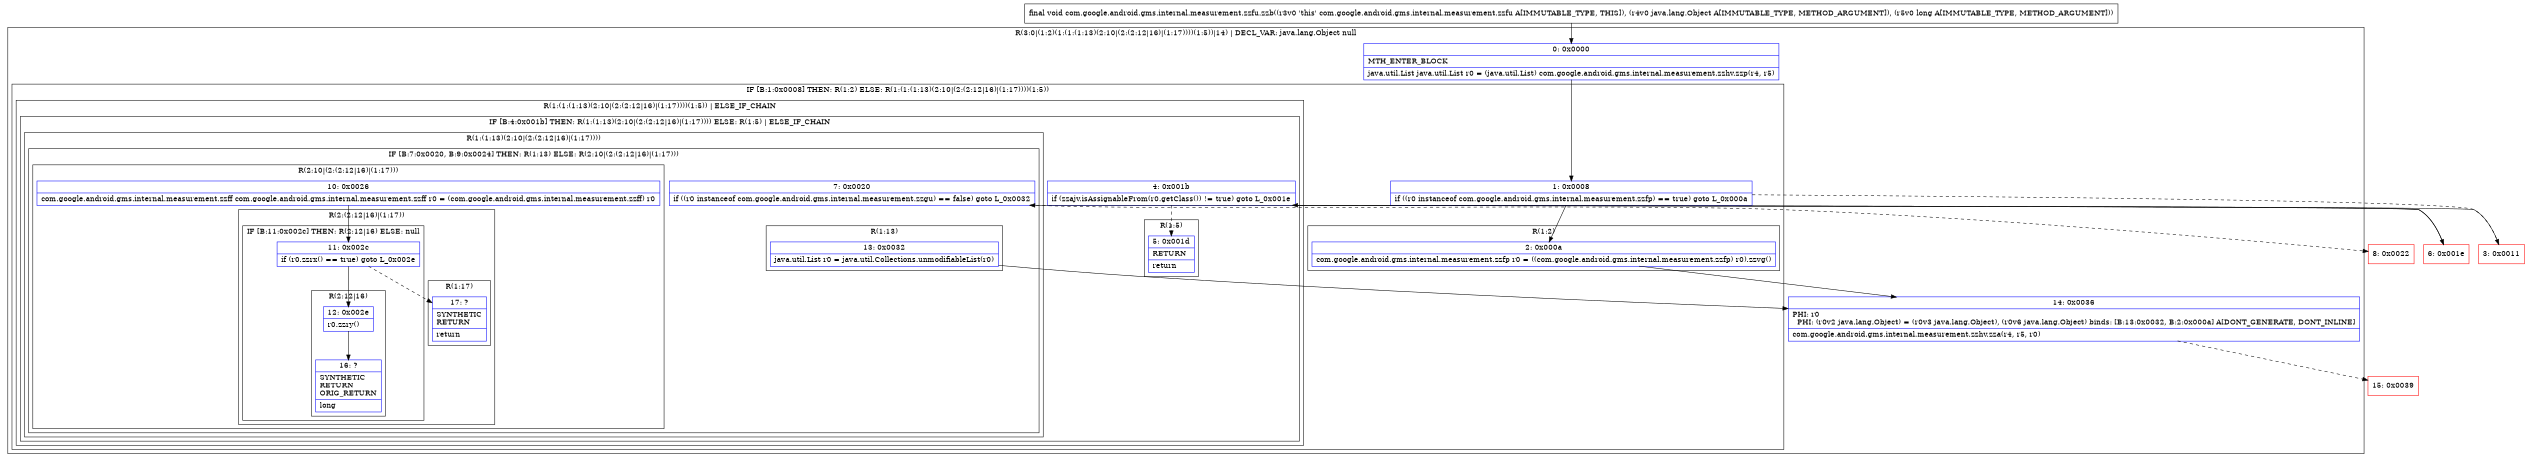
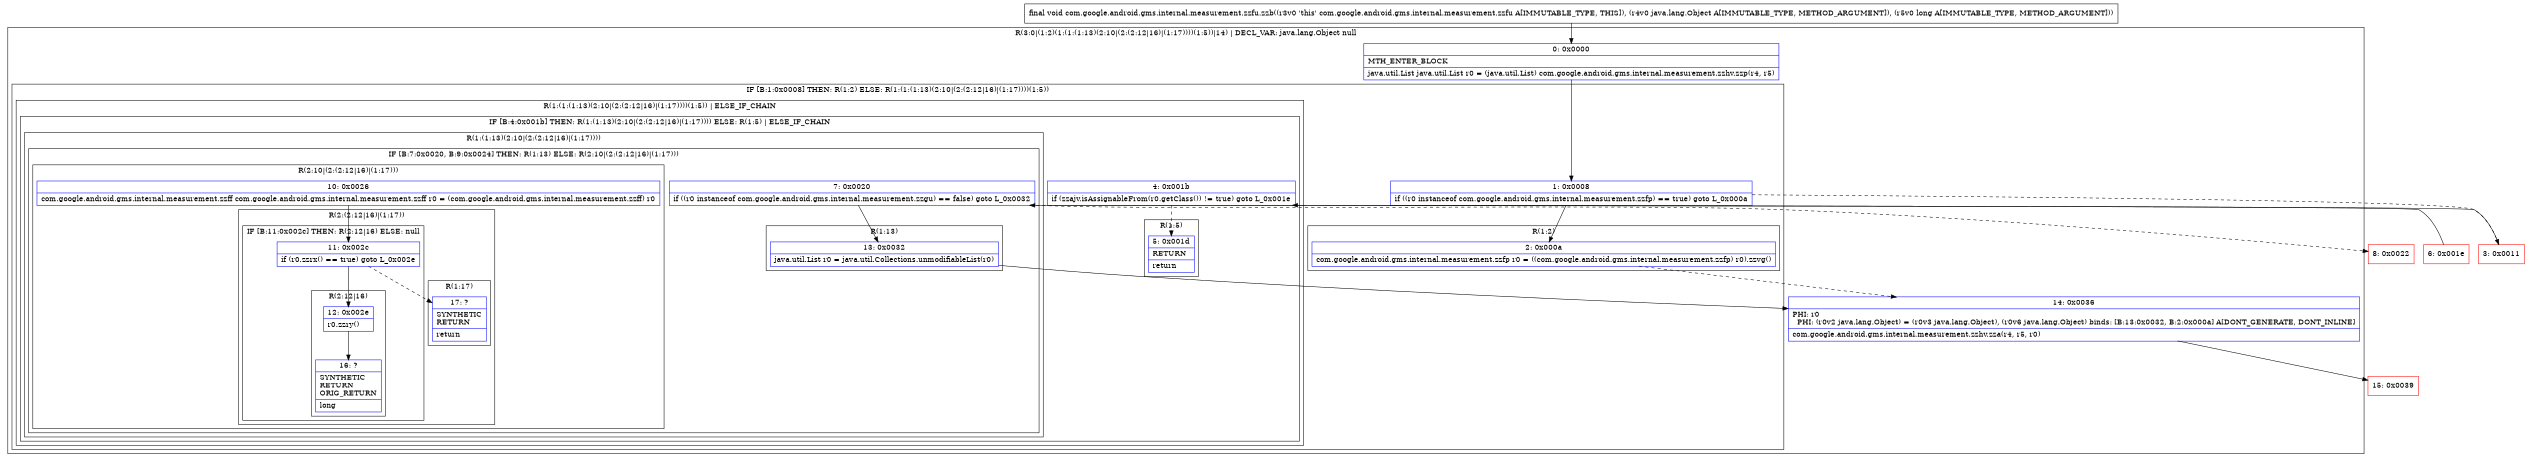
edge "4: 0x001b" -> "6: 0x001e": removed
edge "7: 0x0020" -> "13: 0x0032": added
edge "2: 0x000a" -> "14: 0x0036": style solid -> dashed
edge "14: 0x0036" -> "15: 0x0039": style dashed -> solid
